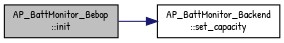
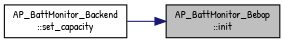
edge "AP_BattMonitor_Bebop ::init" -> "AP_BattMonitor_Backend ::set_capacity": reversed
